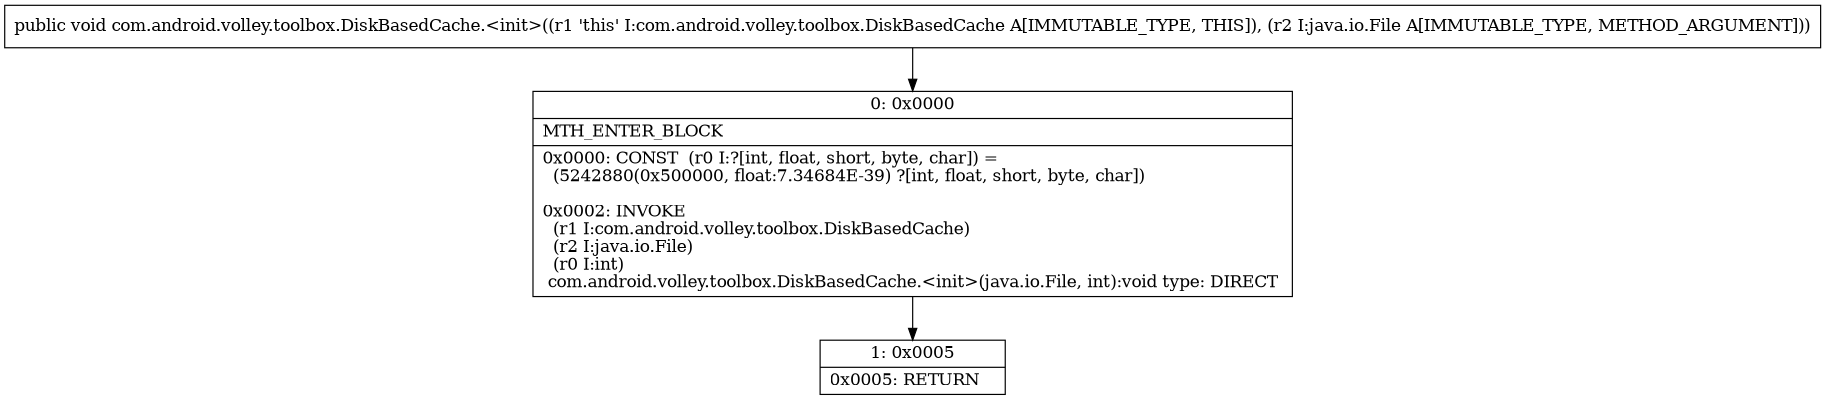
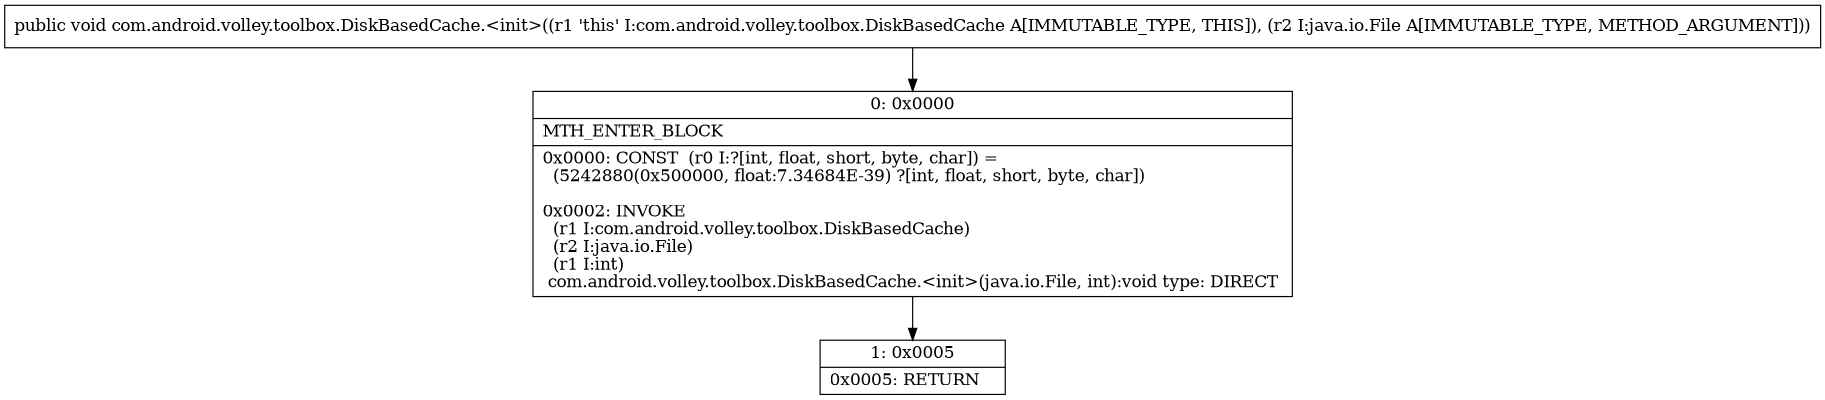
node "0: 0x0000": text "(r0 I:int)" -> "(r1 I:int)"
